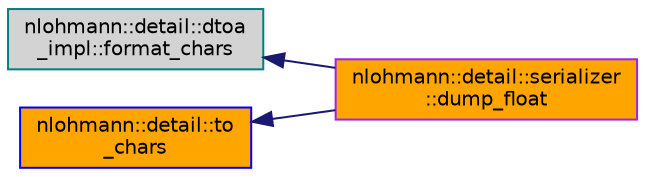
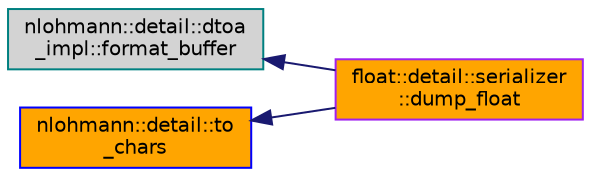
node "nlohmann::detail::dtoa _impl::format_chars": label "nlohmann::detail::dtoa _impl::format_chars" -> "nlohmann::detail::dtoa _impl::format_buffer"
node "nlohmann::detail::serializer ::dump_float": label "nlohmann::detail::serializer ::dump_float" -> "float::detail::serializer ::dump_float"
